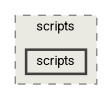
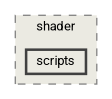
cluster "scripts": label "scripts" -> "shader"
